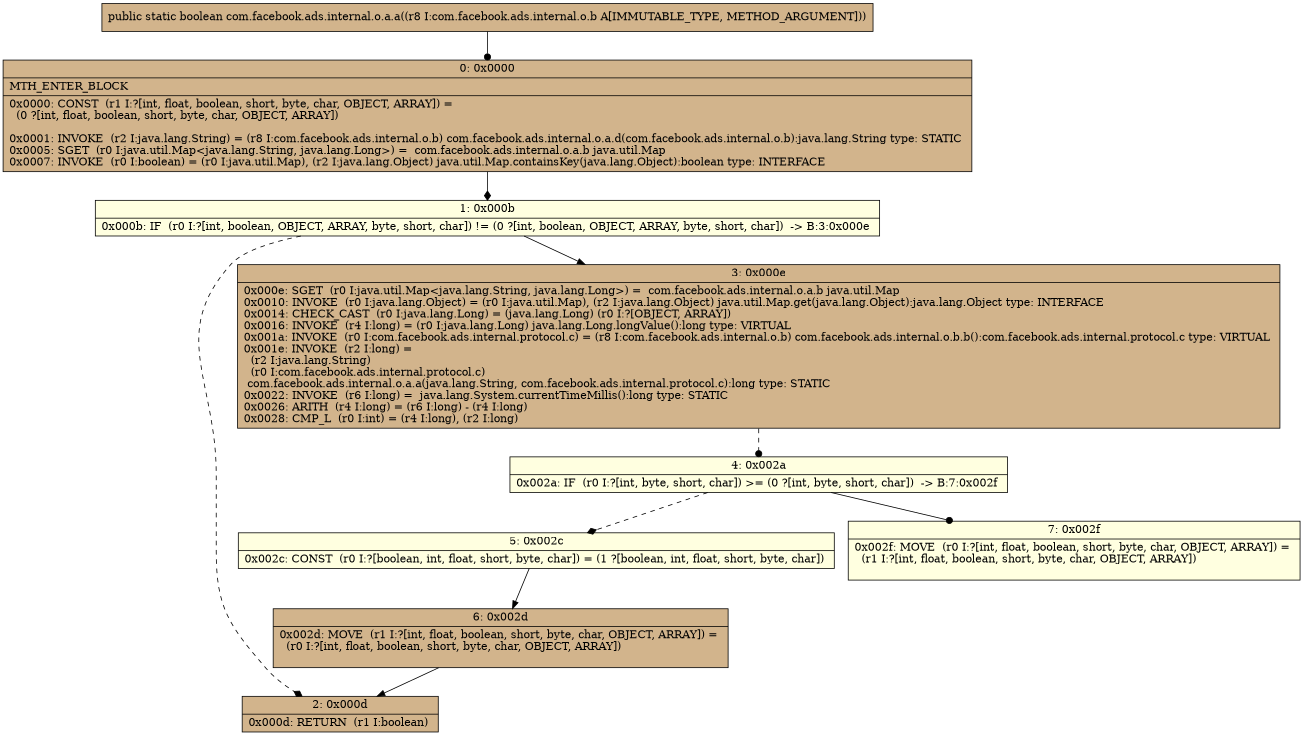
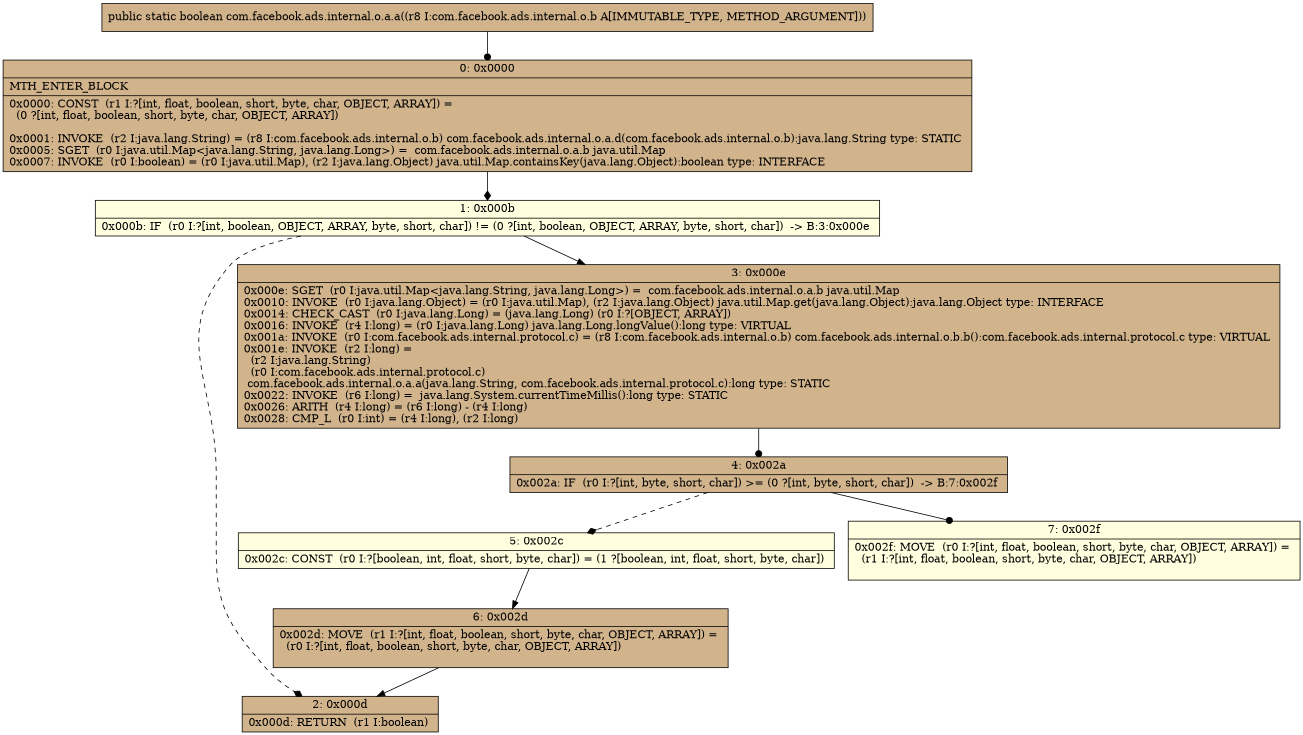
edge "3: 0x000e" -> "4: 0x002a": style dashed -> solid
node "4: 0x002a": fillcolor lightyellow -> tan
